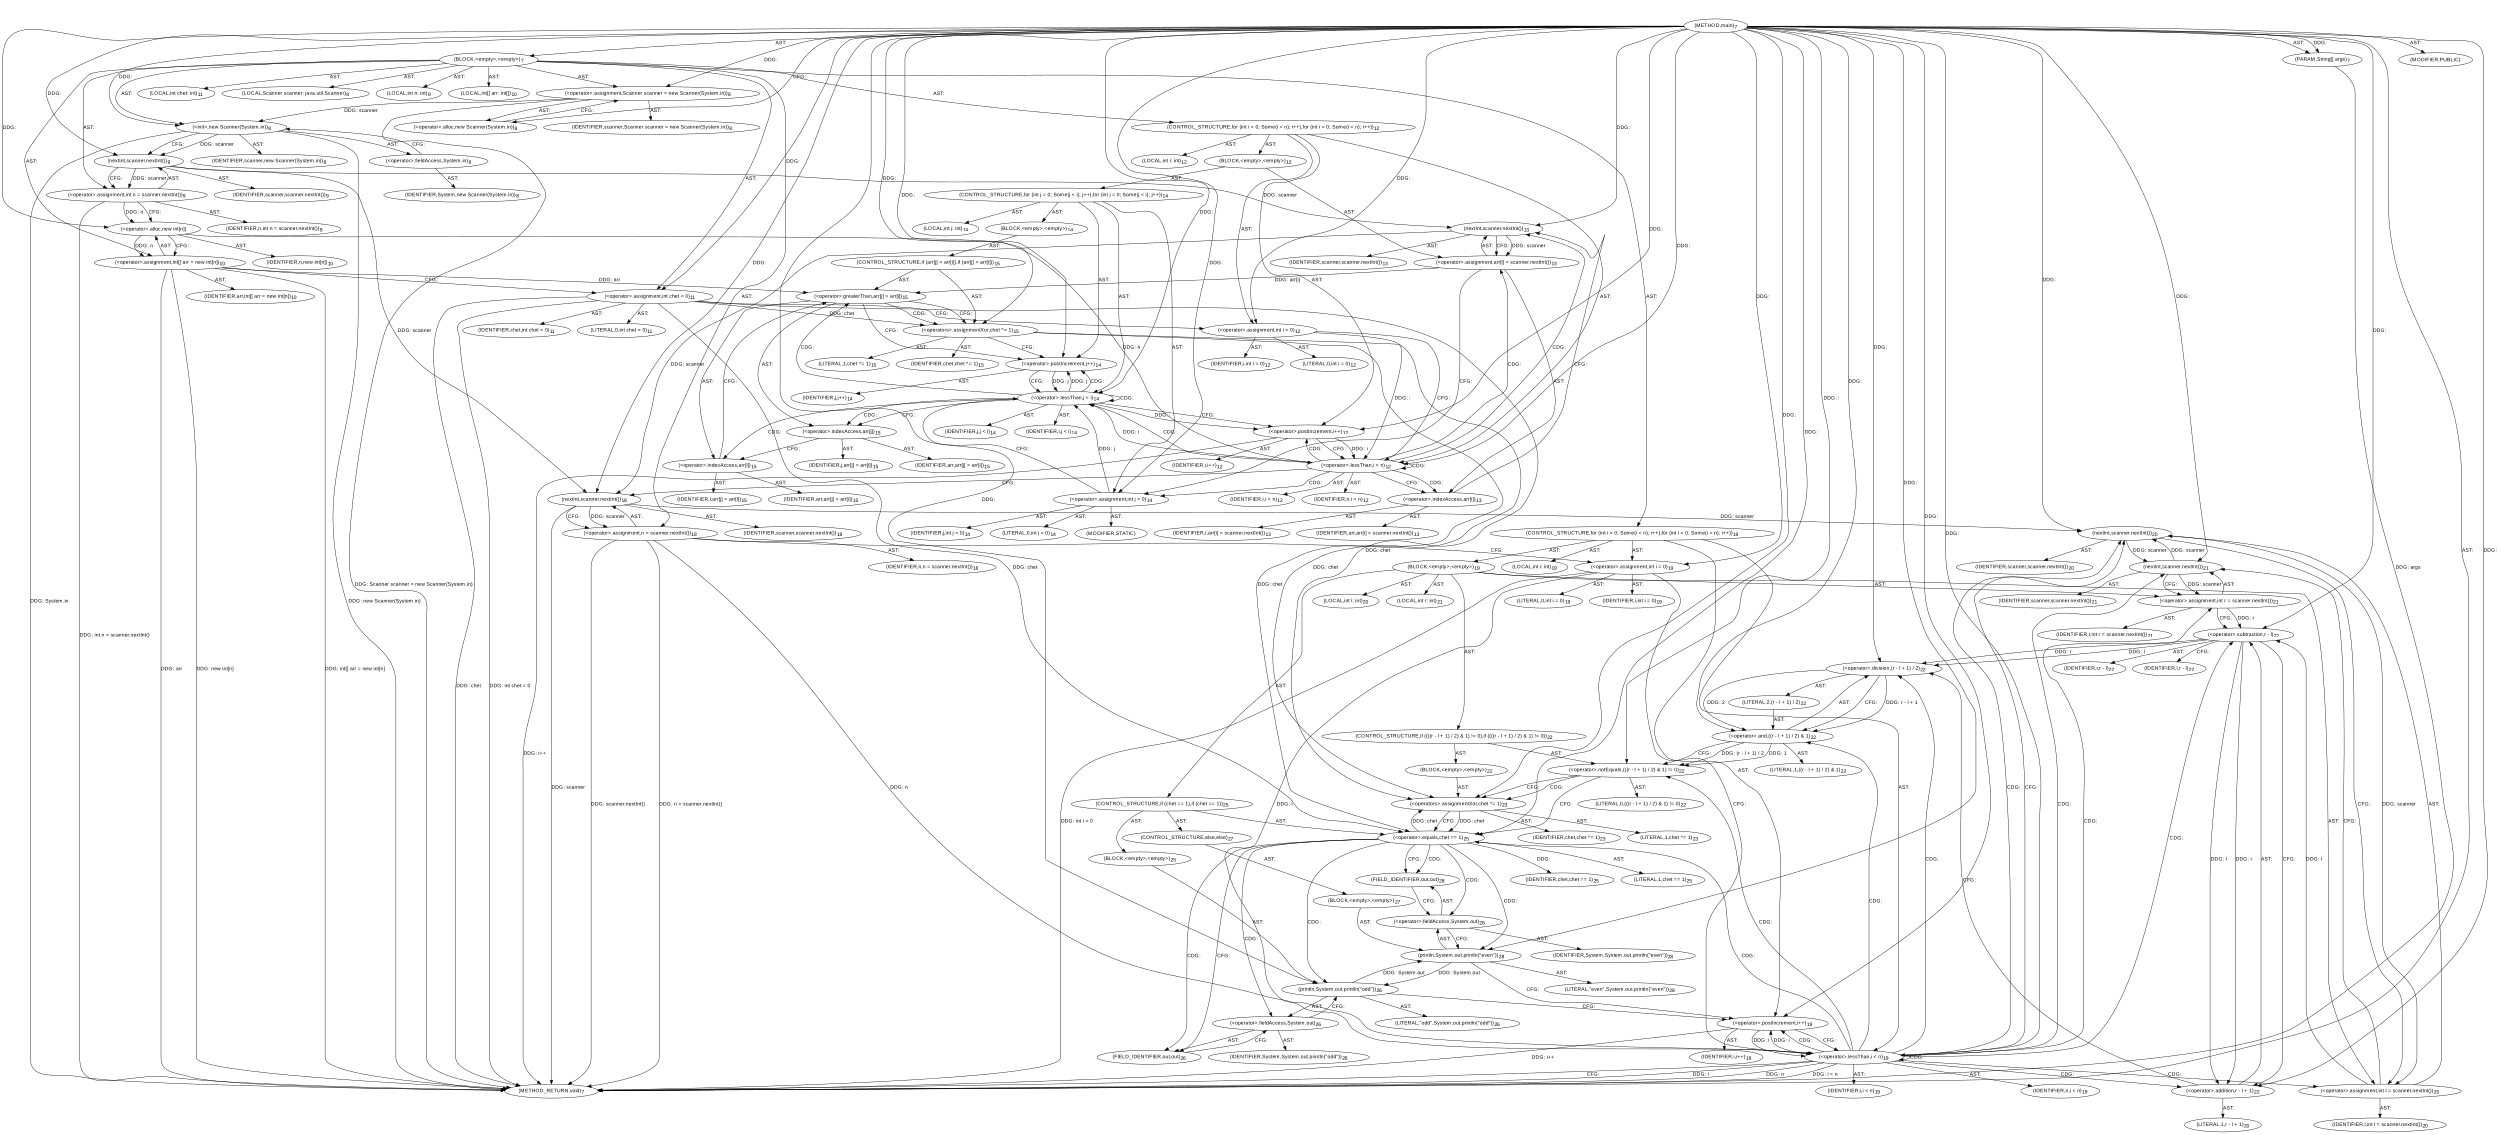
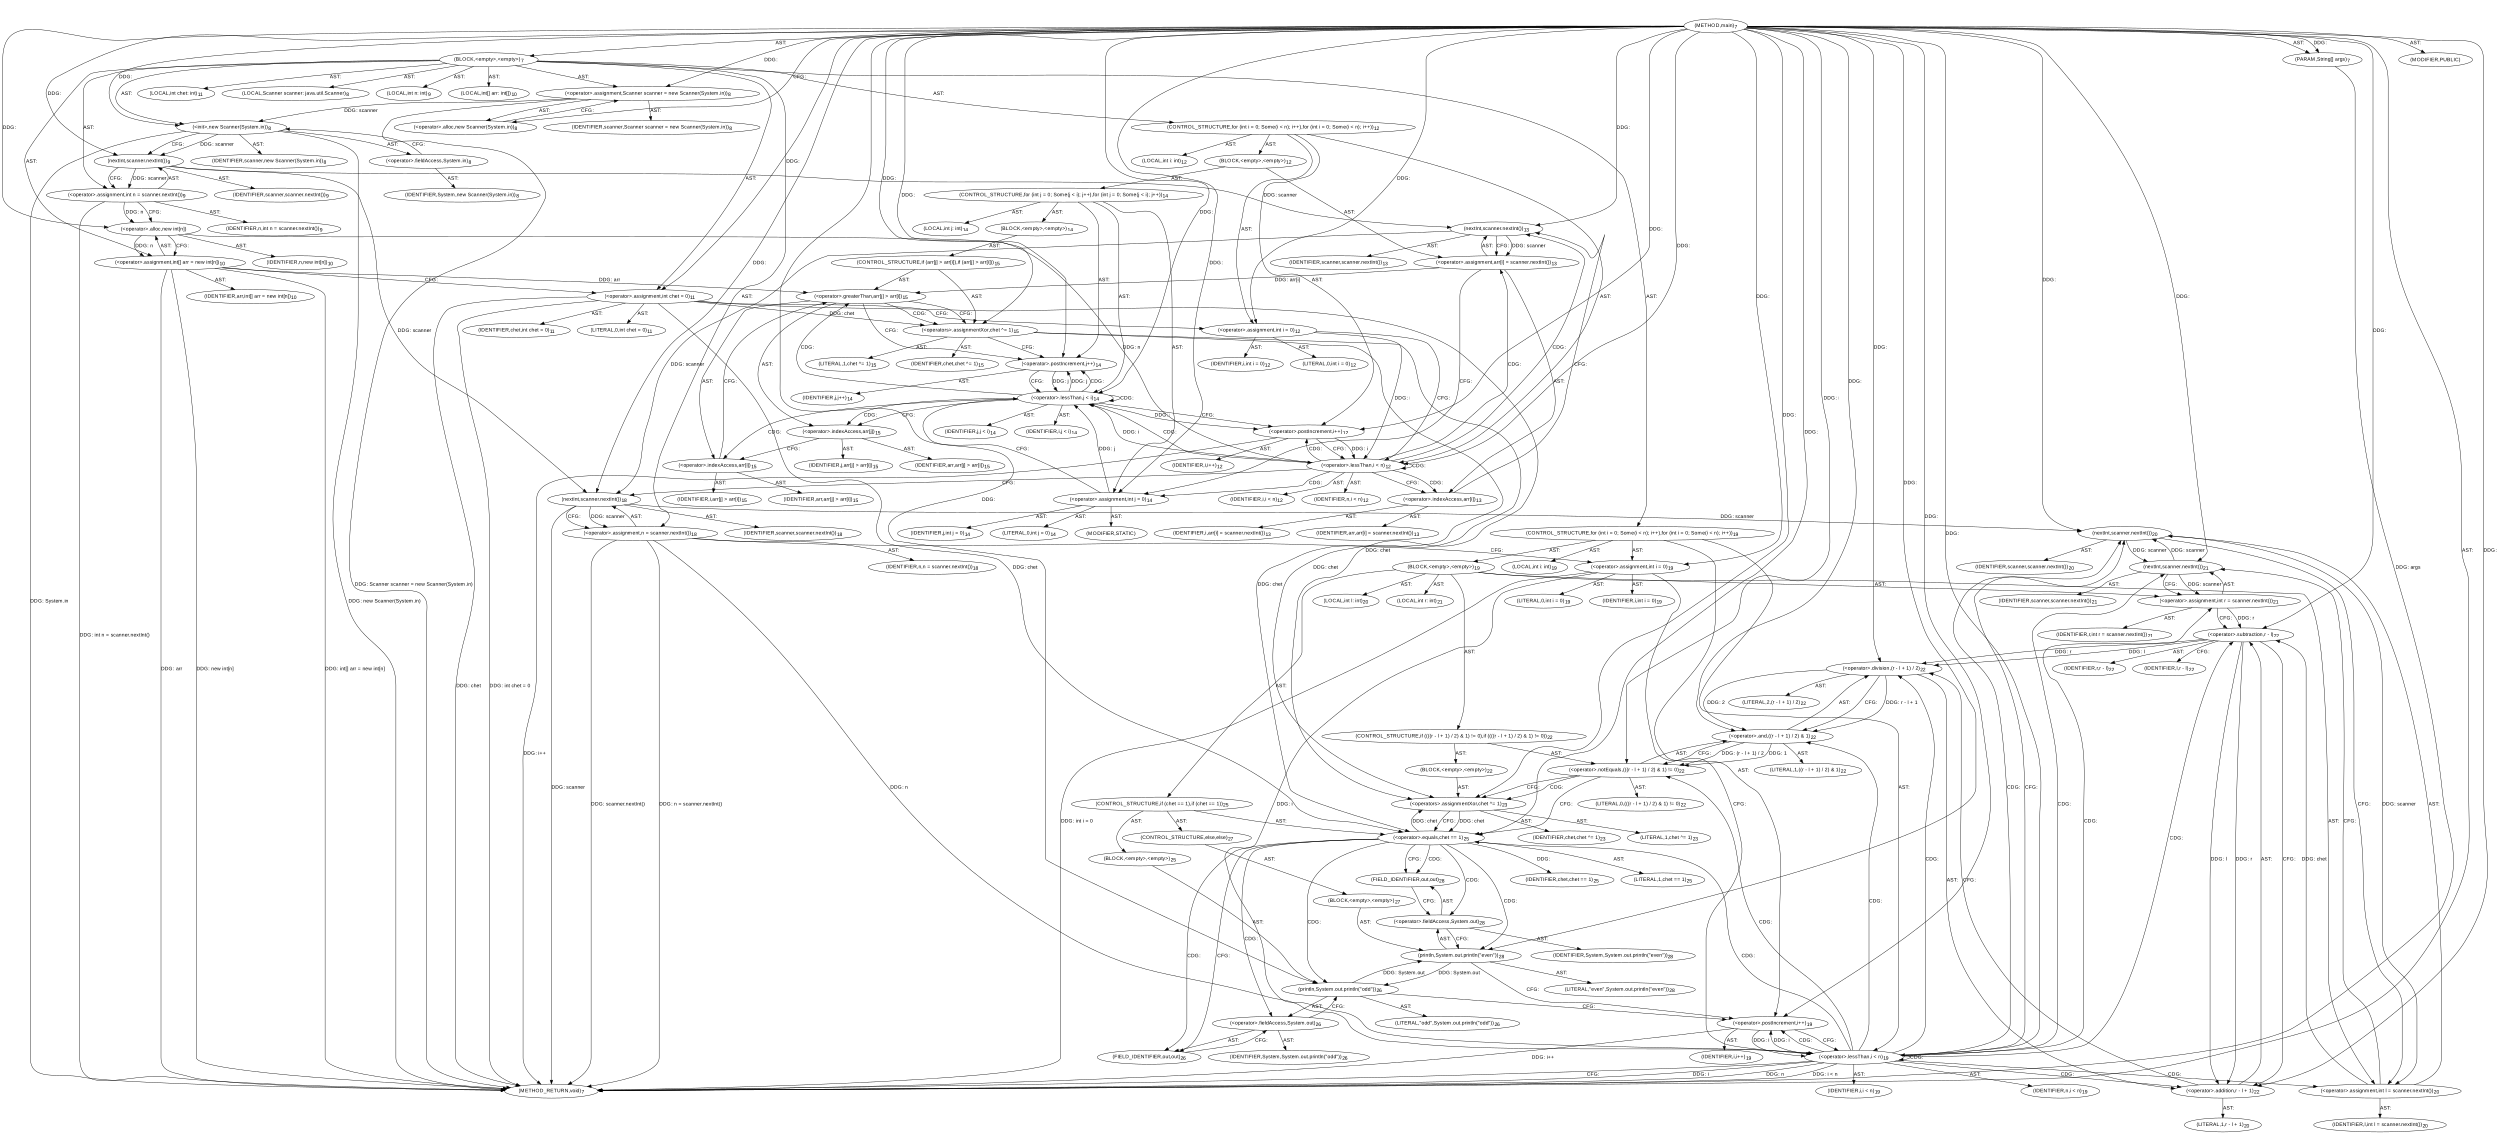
edge "(LITERAL,2,(r - l + 1) / 2)" -> "(<operator>.and,((r - l + 1) / 2) & 1)": now "(<operator>.notEquals,(((r - l + 1) / 2) & 1) != 0)" -> "(<operator>.and,((r - l + 1) / 2) & 1)"
edge "(<operator>.assignment,int l = scanner.nextInt())" -> "(<operator>.subtraction,r - l)": label "DDG: l" -> "DDG: chet"
edge "(<operator>.division,(r - l + 1) / 2)" -> "(<operator>.addition,r - l + 1)": added, label "AST:"
